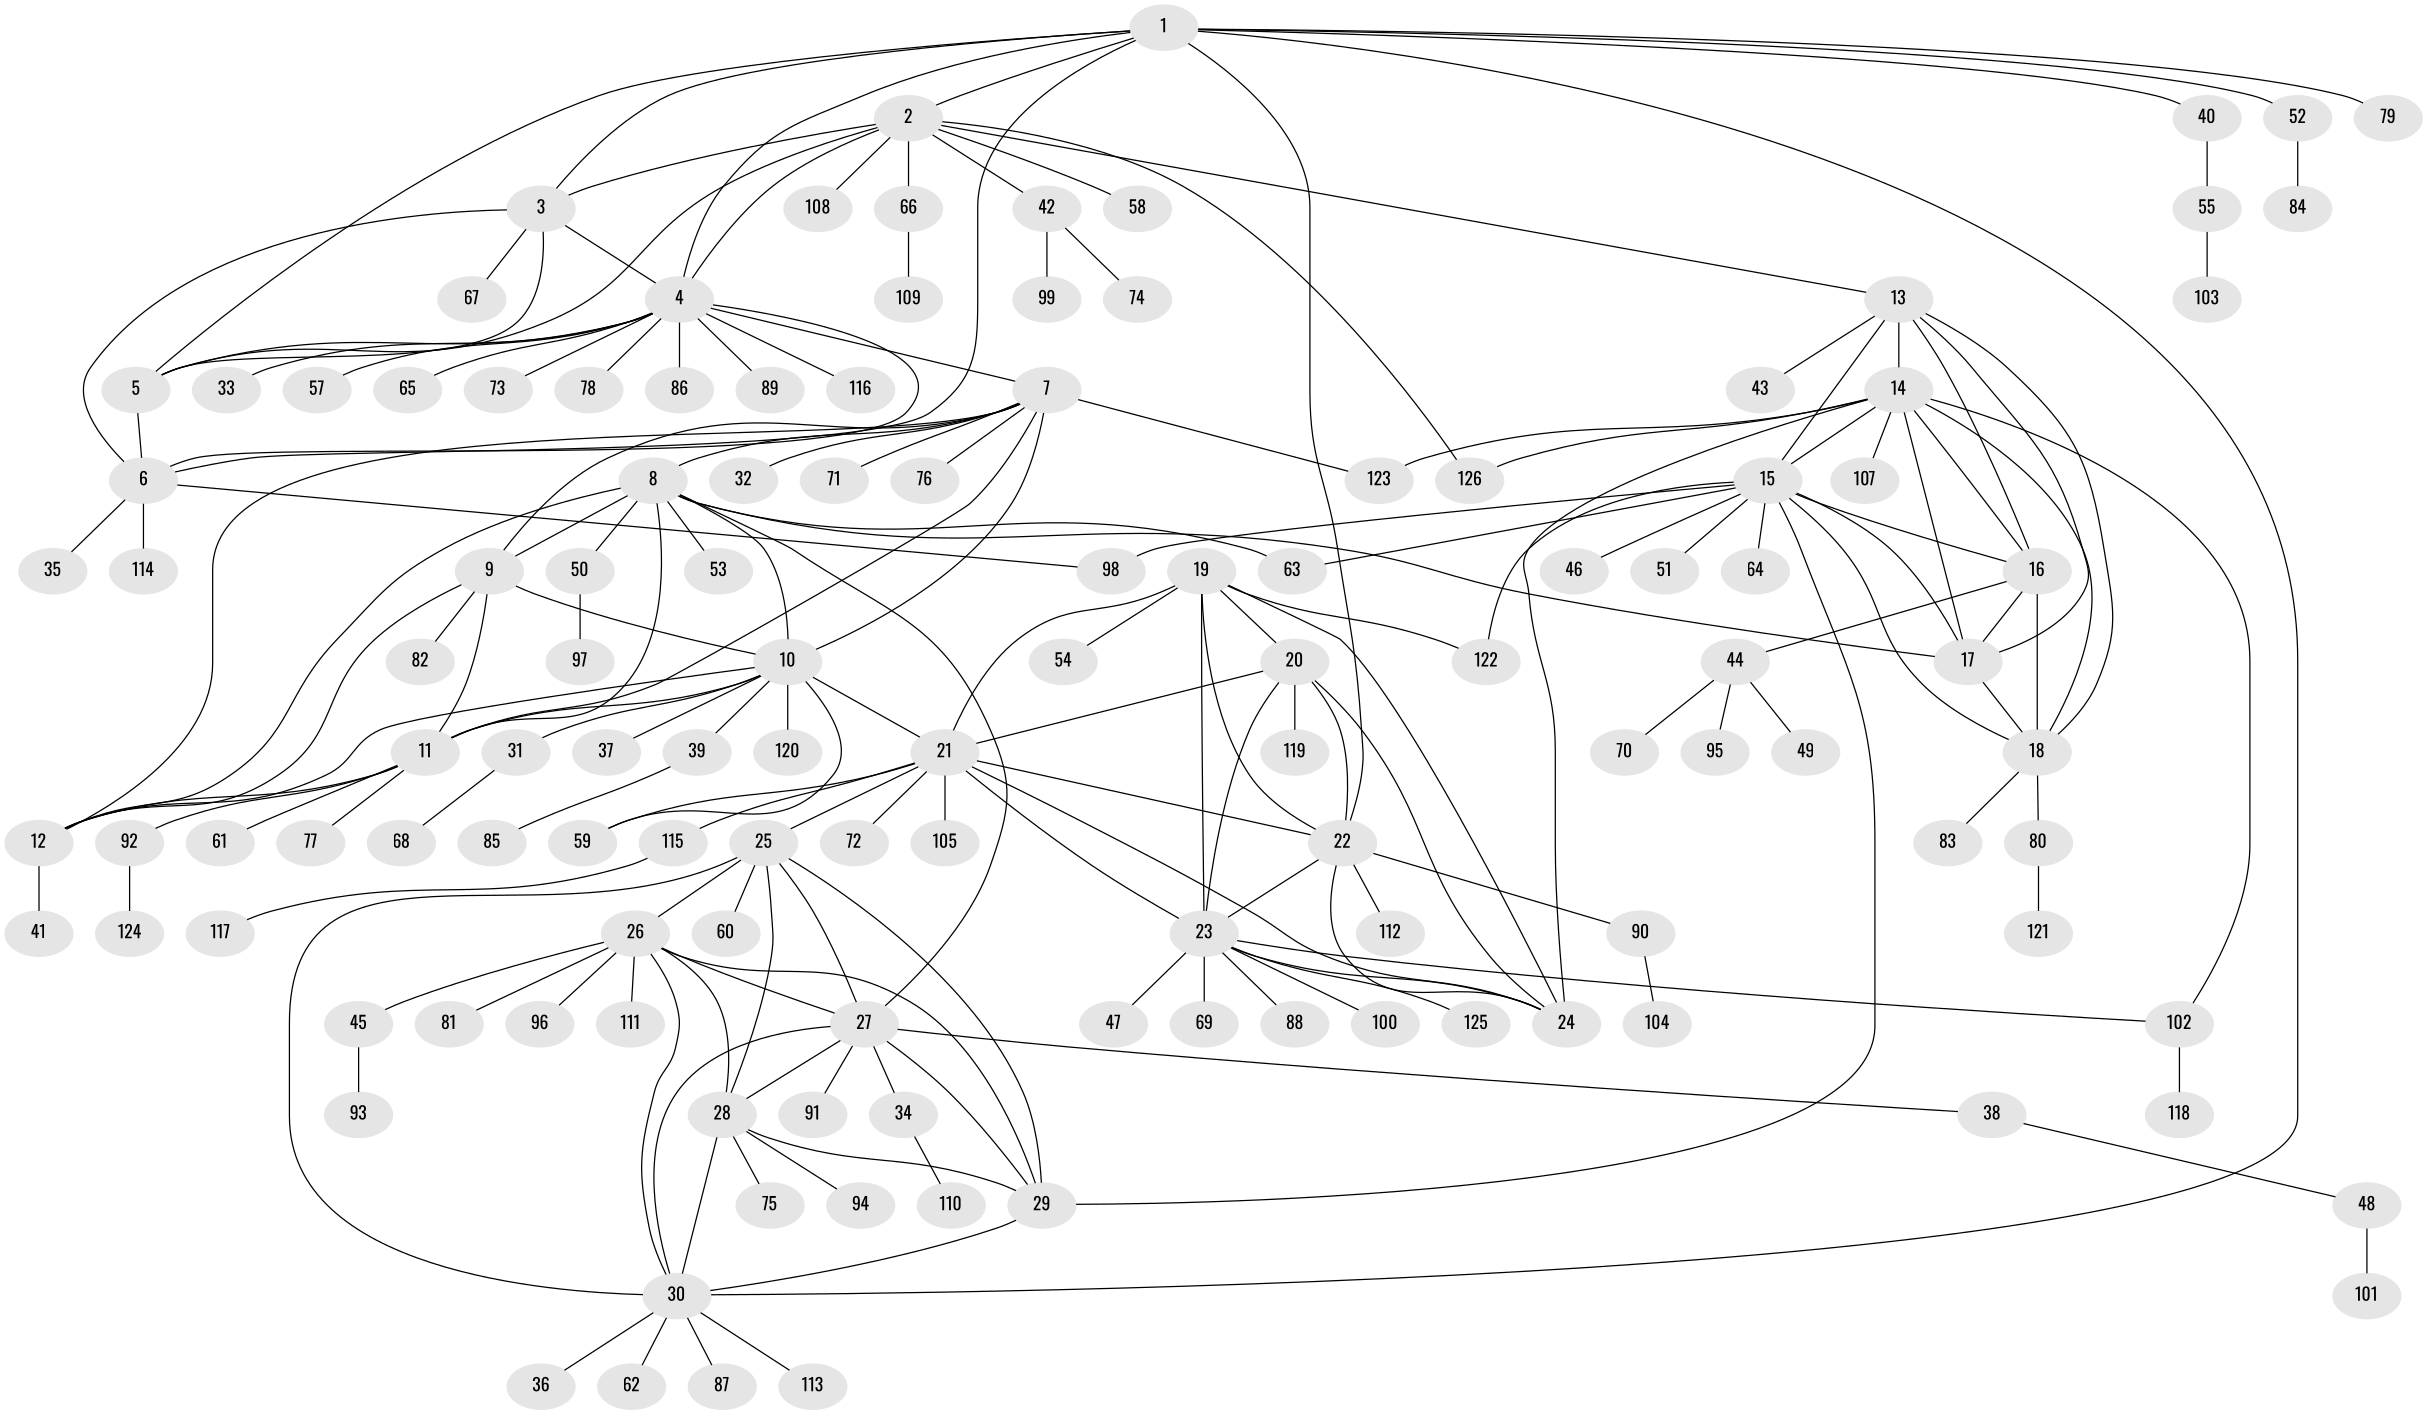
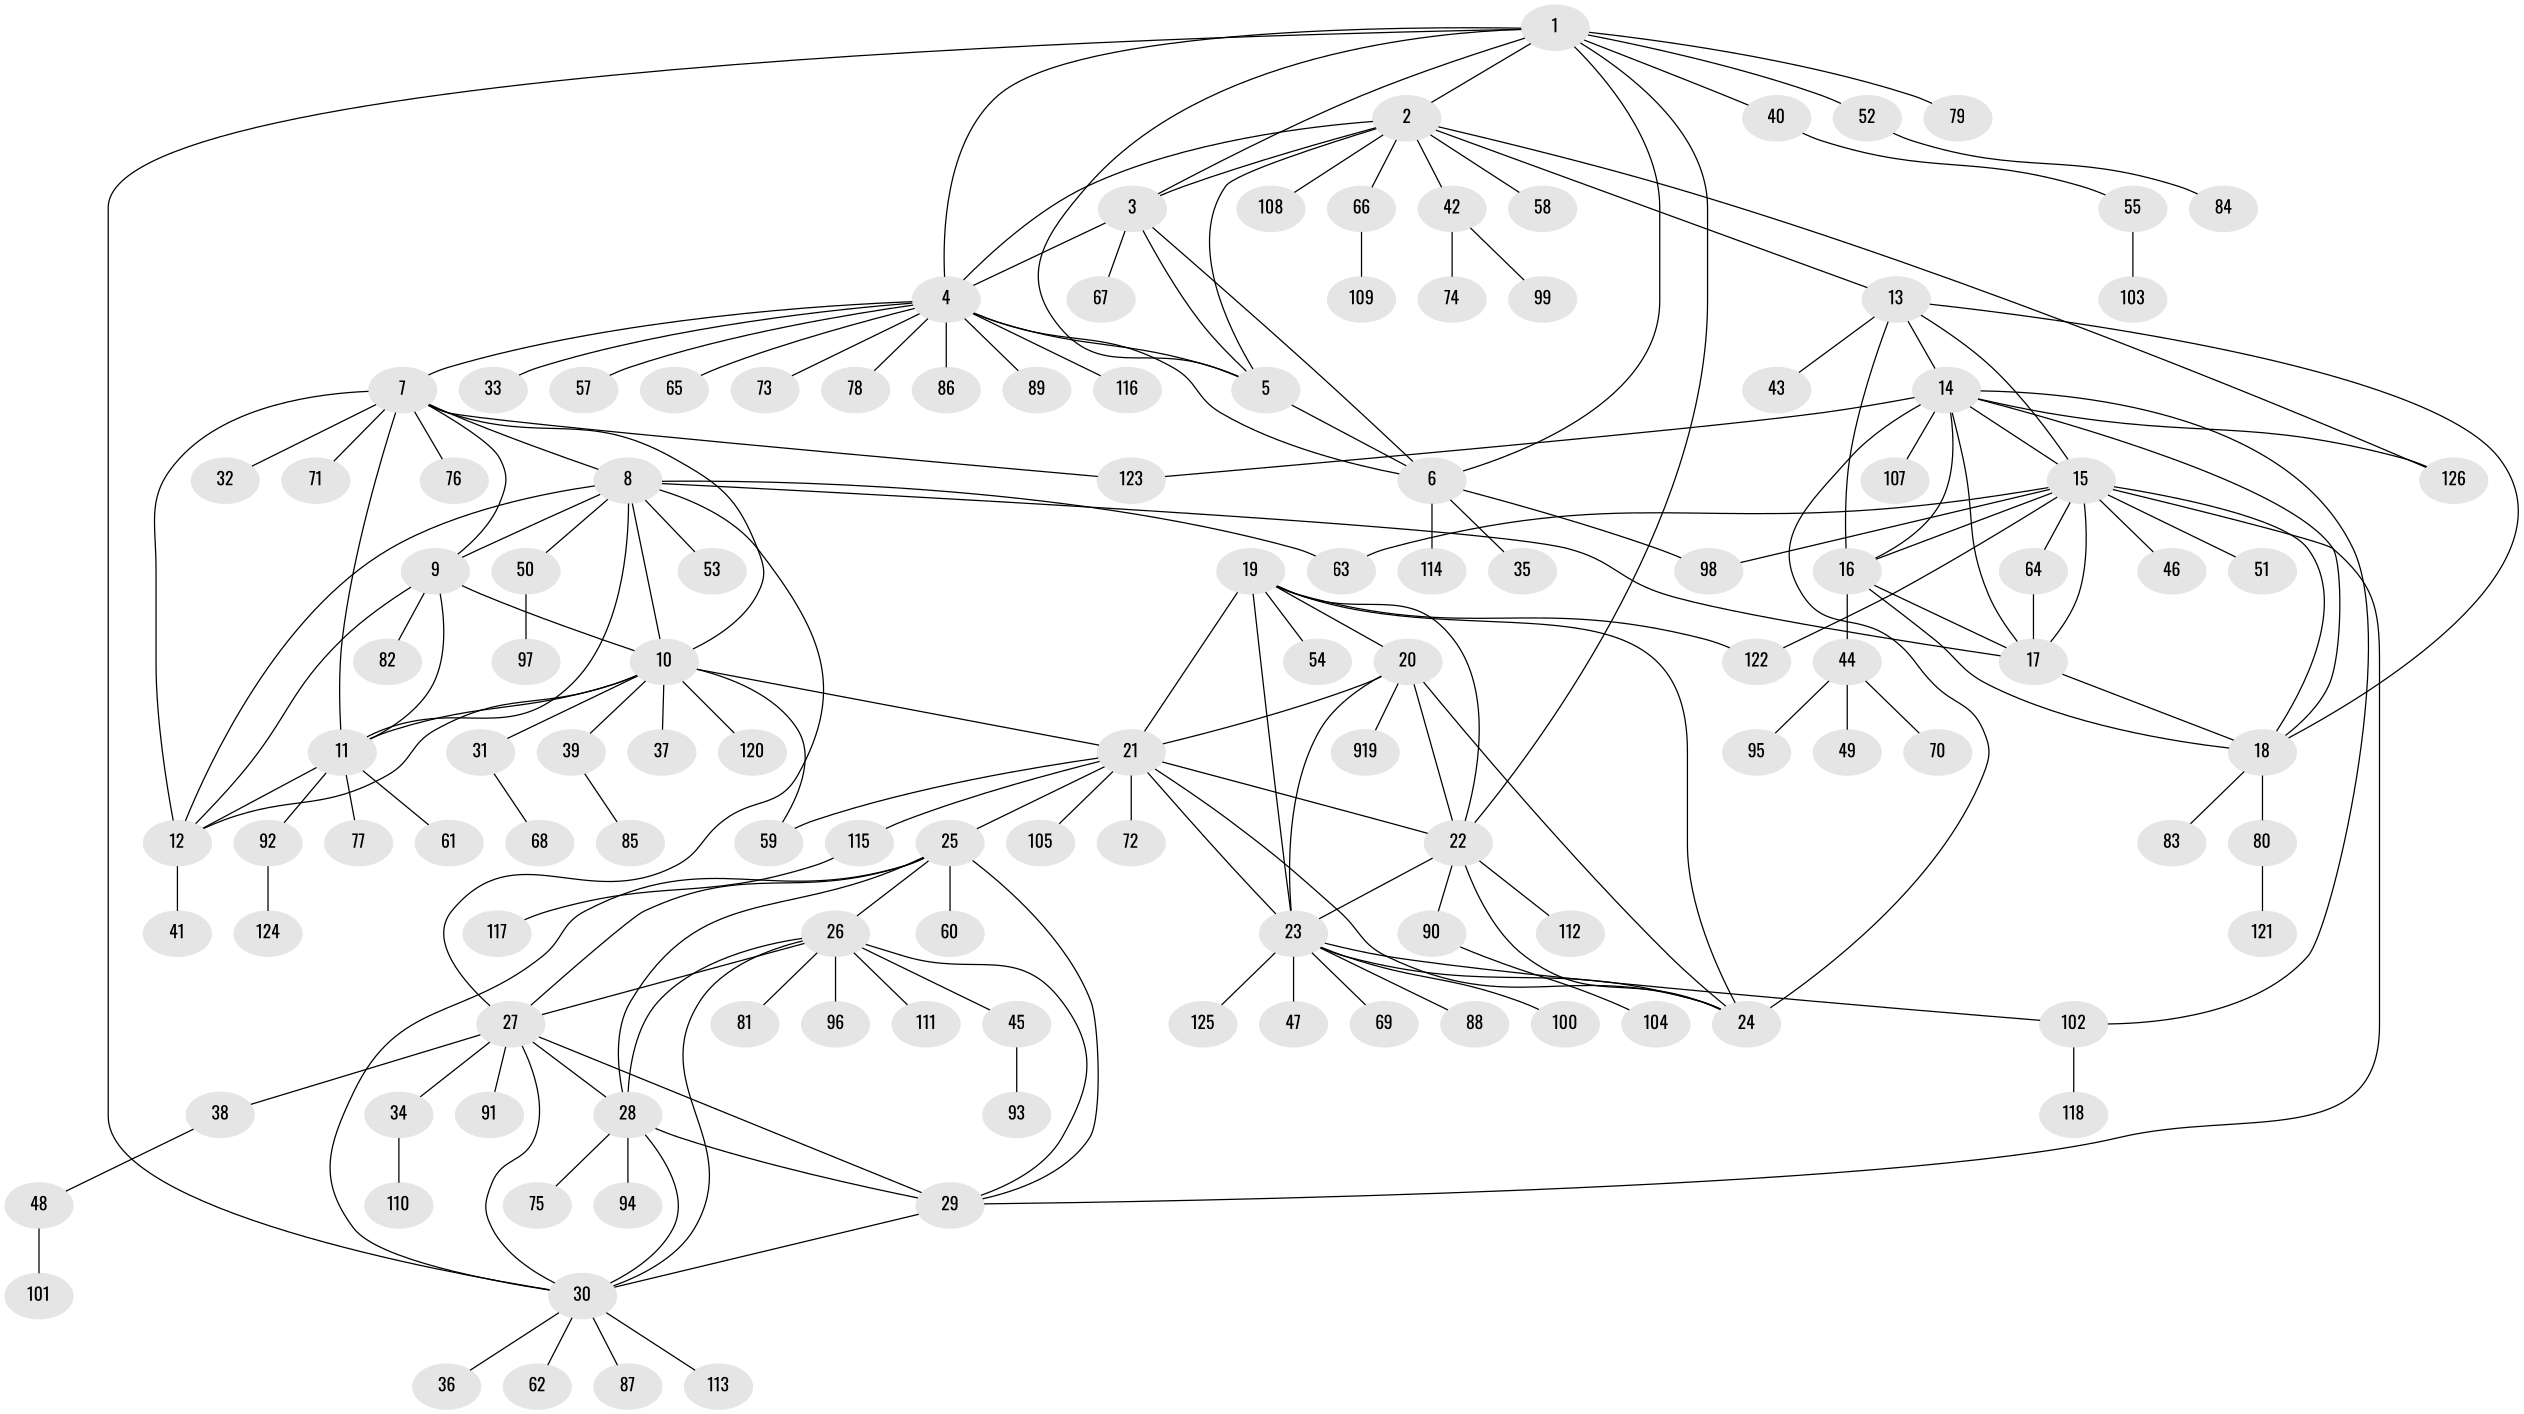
edge "13" -- "17": now "64" -- "17"
node "119": label "119" -> "919"
